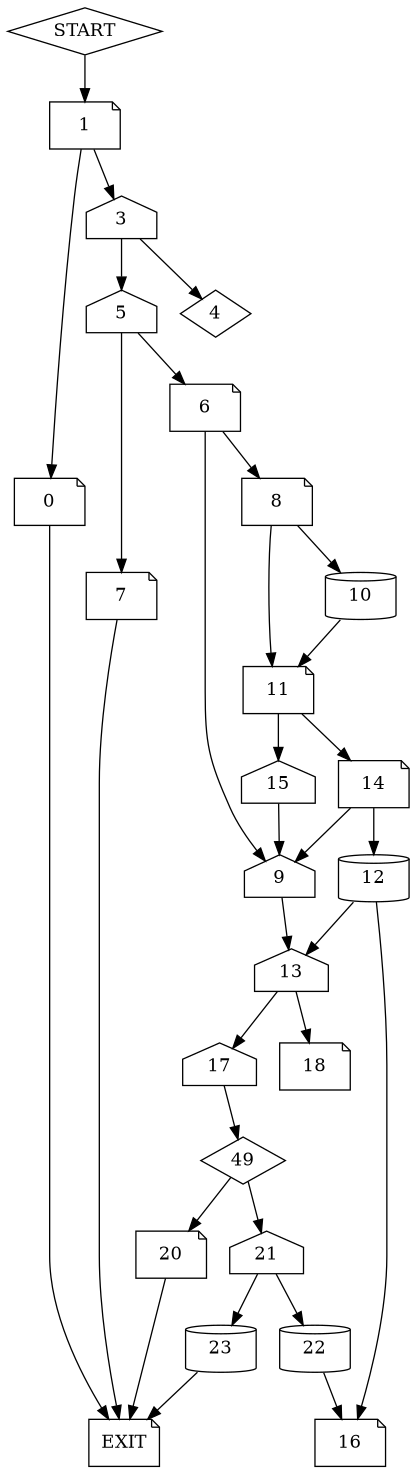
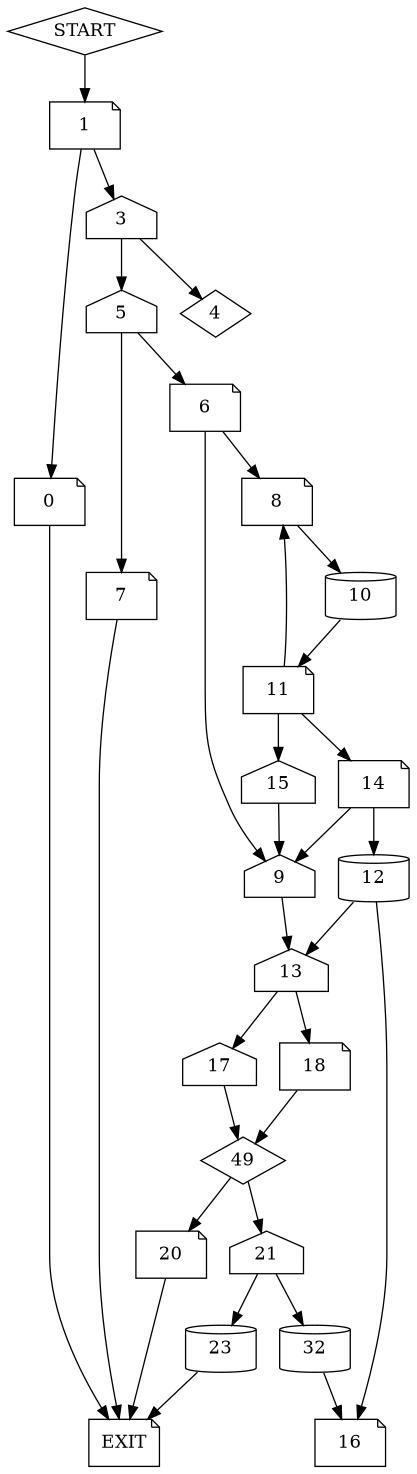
edge "8" -> "11": reversed
edge "18" -> "49": added
node "22": label "22" -> "32"
